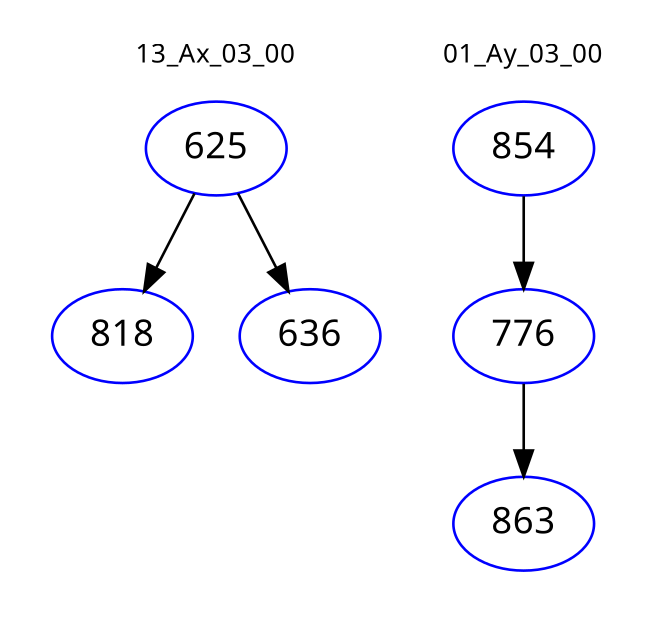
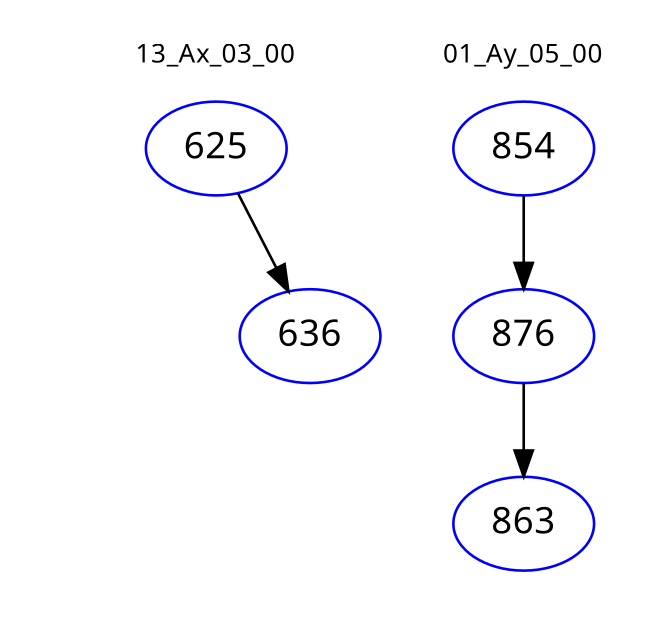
cluster "01_Ay_03_00": label "01_Ay_03_00" -> "01_Ay_05_00"
node "818": removed
node "776": label "776" -> "876"
